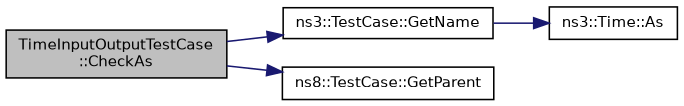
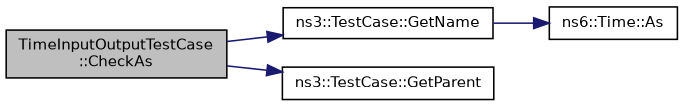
node "ns3::Time::As": label "ns3::Time::As" -> "ns6::Time::As"
node "ns8::TestCase::GetParent": label "ns8::TestCase::GetParent" -> "ns3::TestCase::GetParent"
